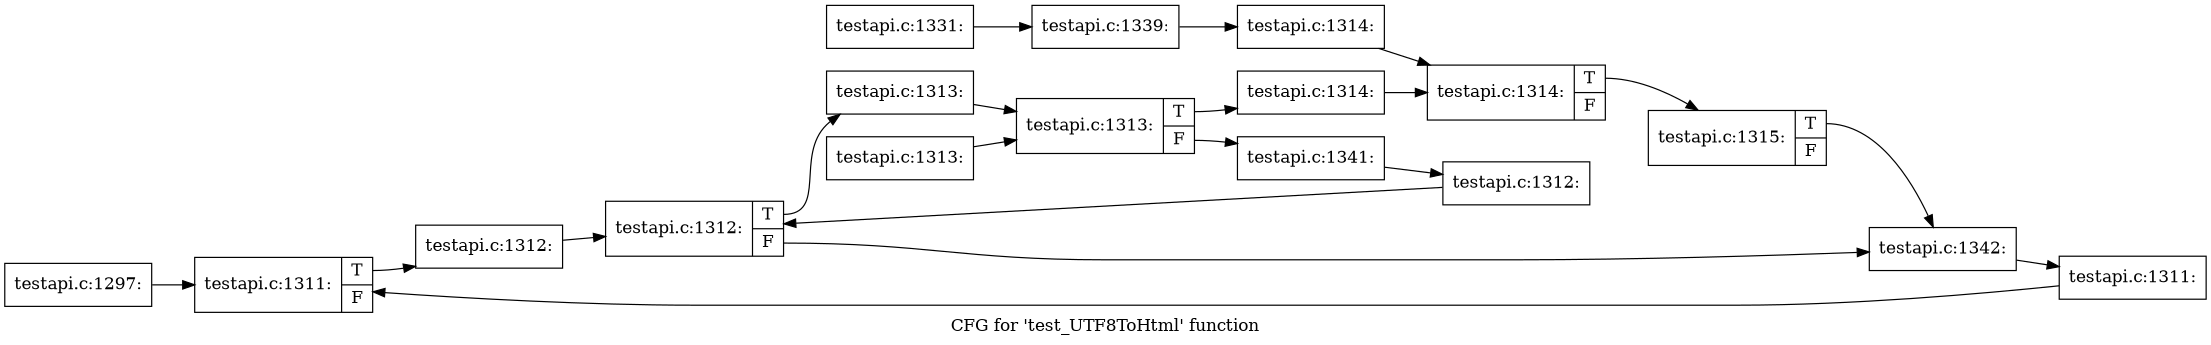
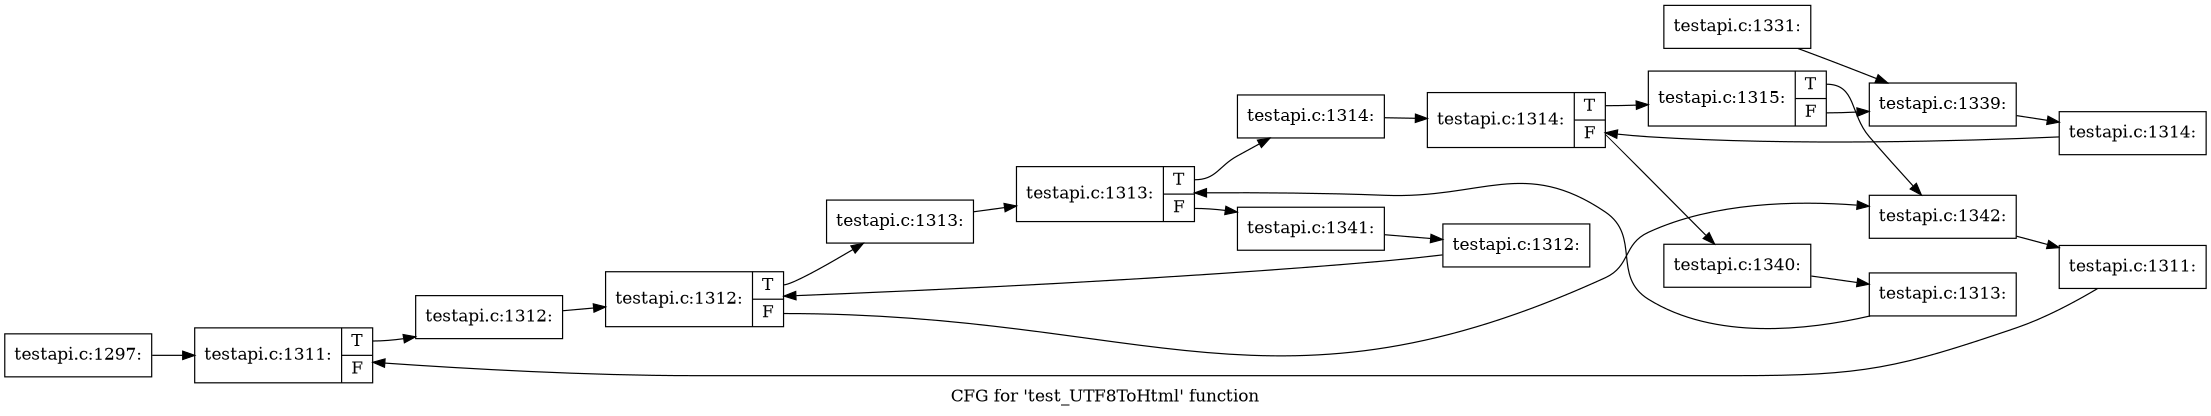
edge "testapi.c:1315:" -> "testapi.c:1339:": added
node "testapi.c:1340:": added
